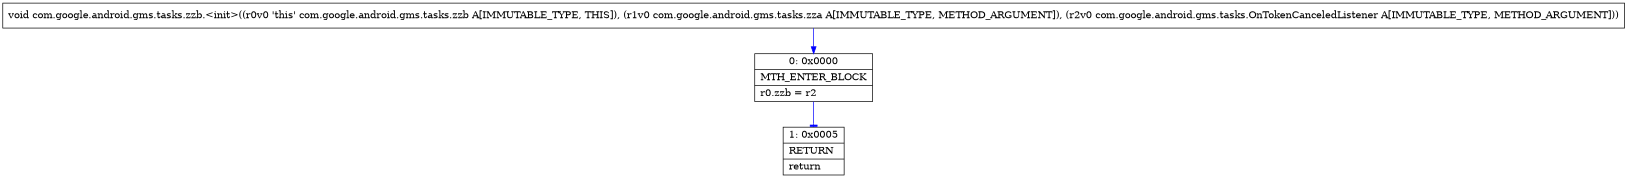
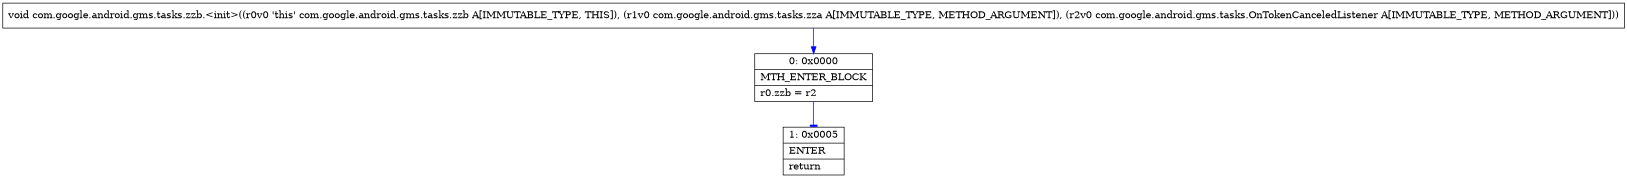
node "1: 0x0005": text "RETURN" -> "ENTER"
